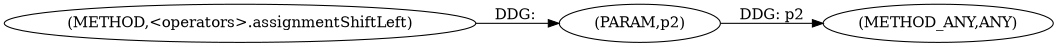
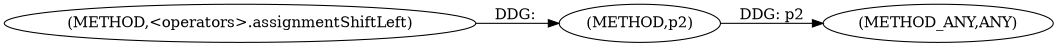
node "(PARAM,p2)": label "(PARAM,p2)" -> "(METHOD,p2)"
